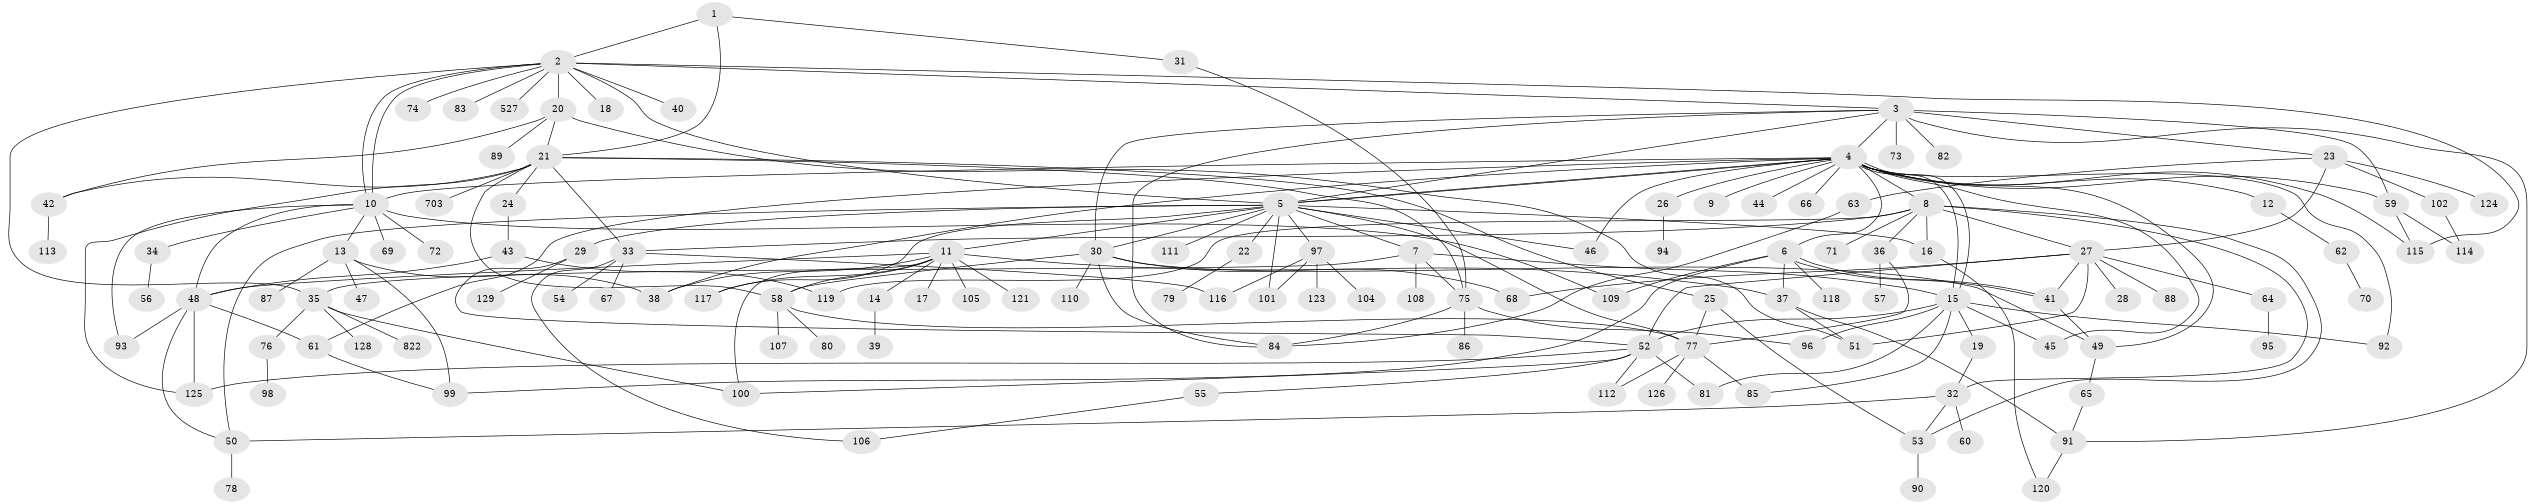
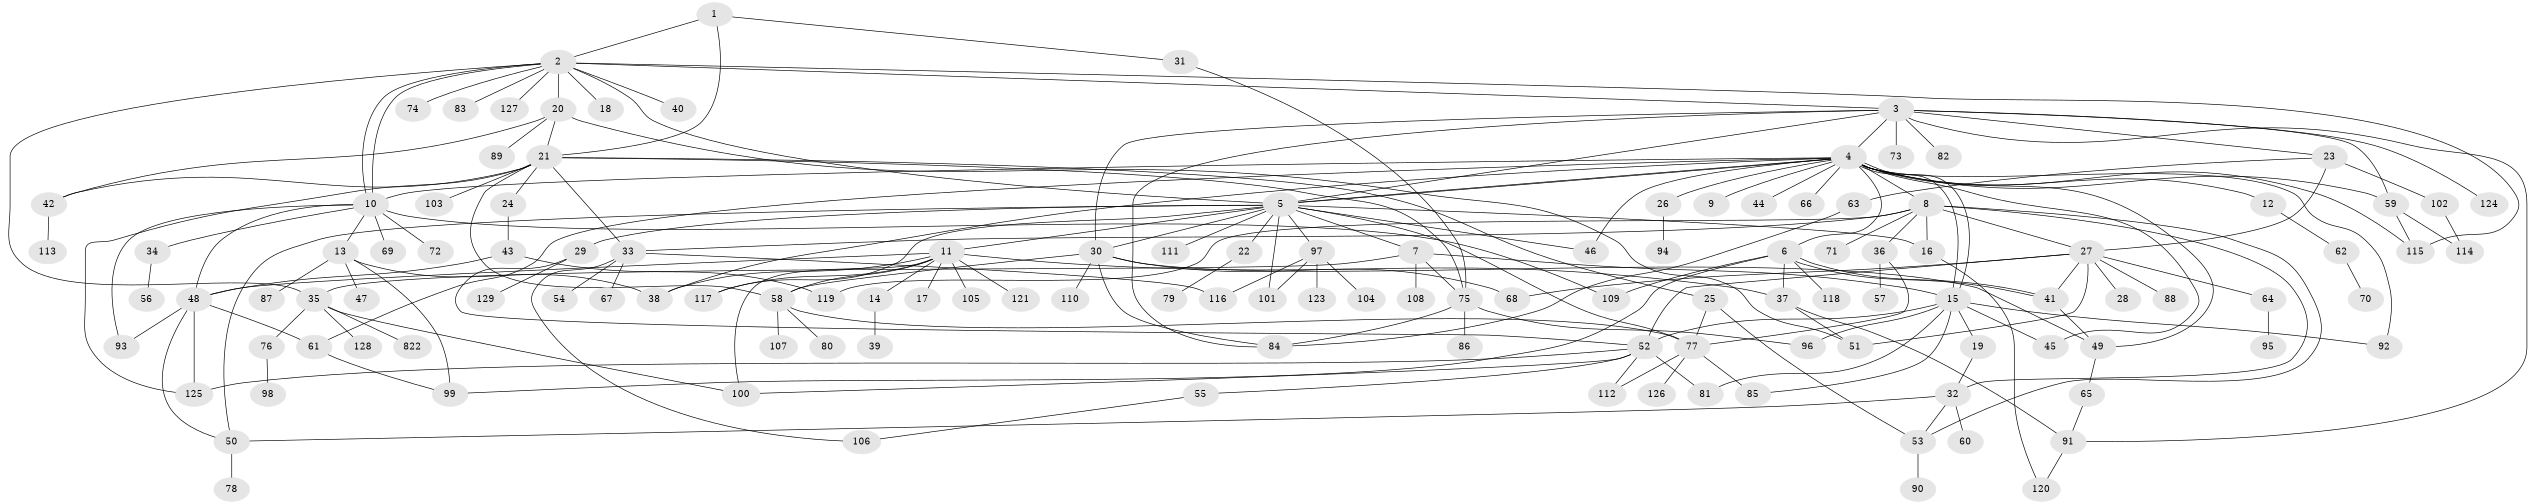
node "527": label "527" -> "127"
edge "23" -- "124": now "3" -- "124"
node "703": label "703" -> "103"
